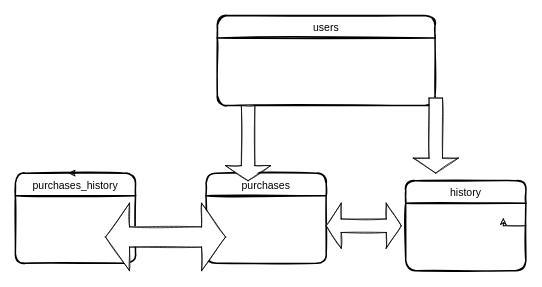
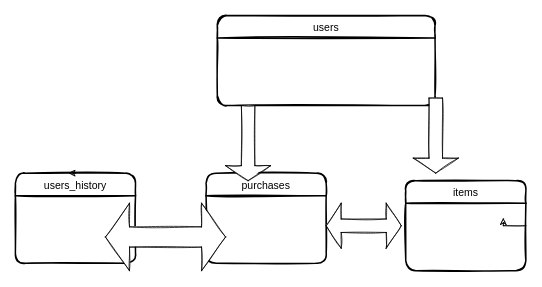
node "purchases_history": label "purchases_history" -> "users_history"
node "history": label "history" -> "items"
